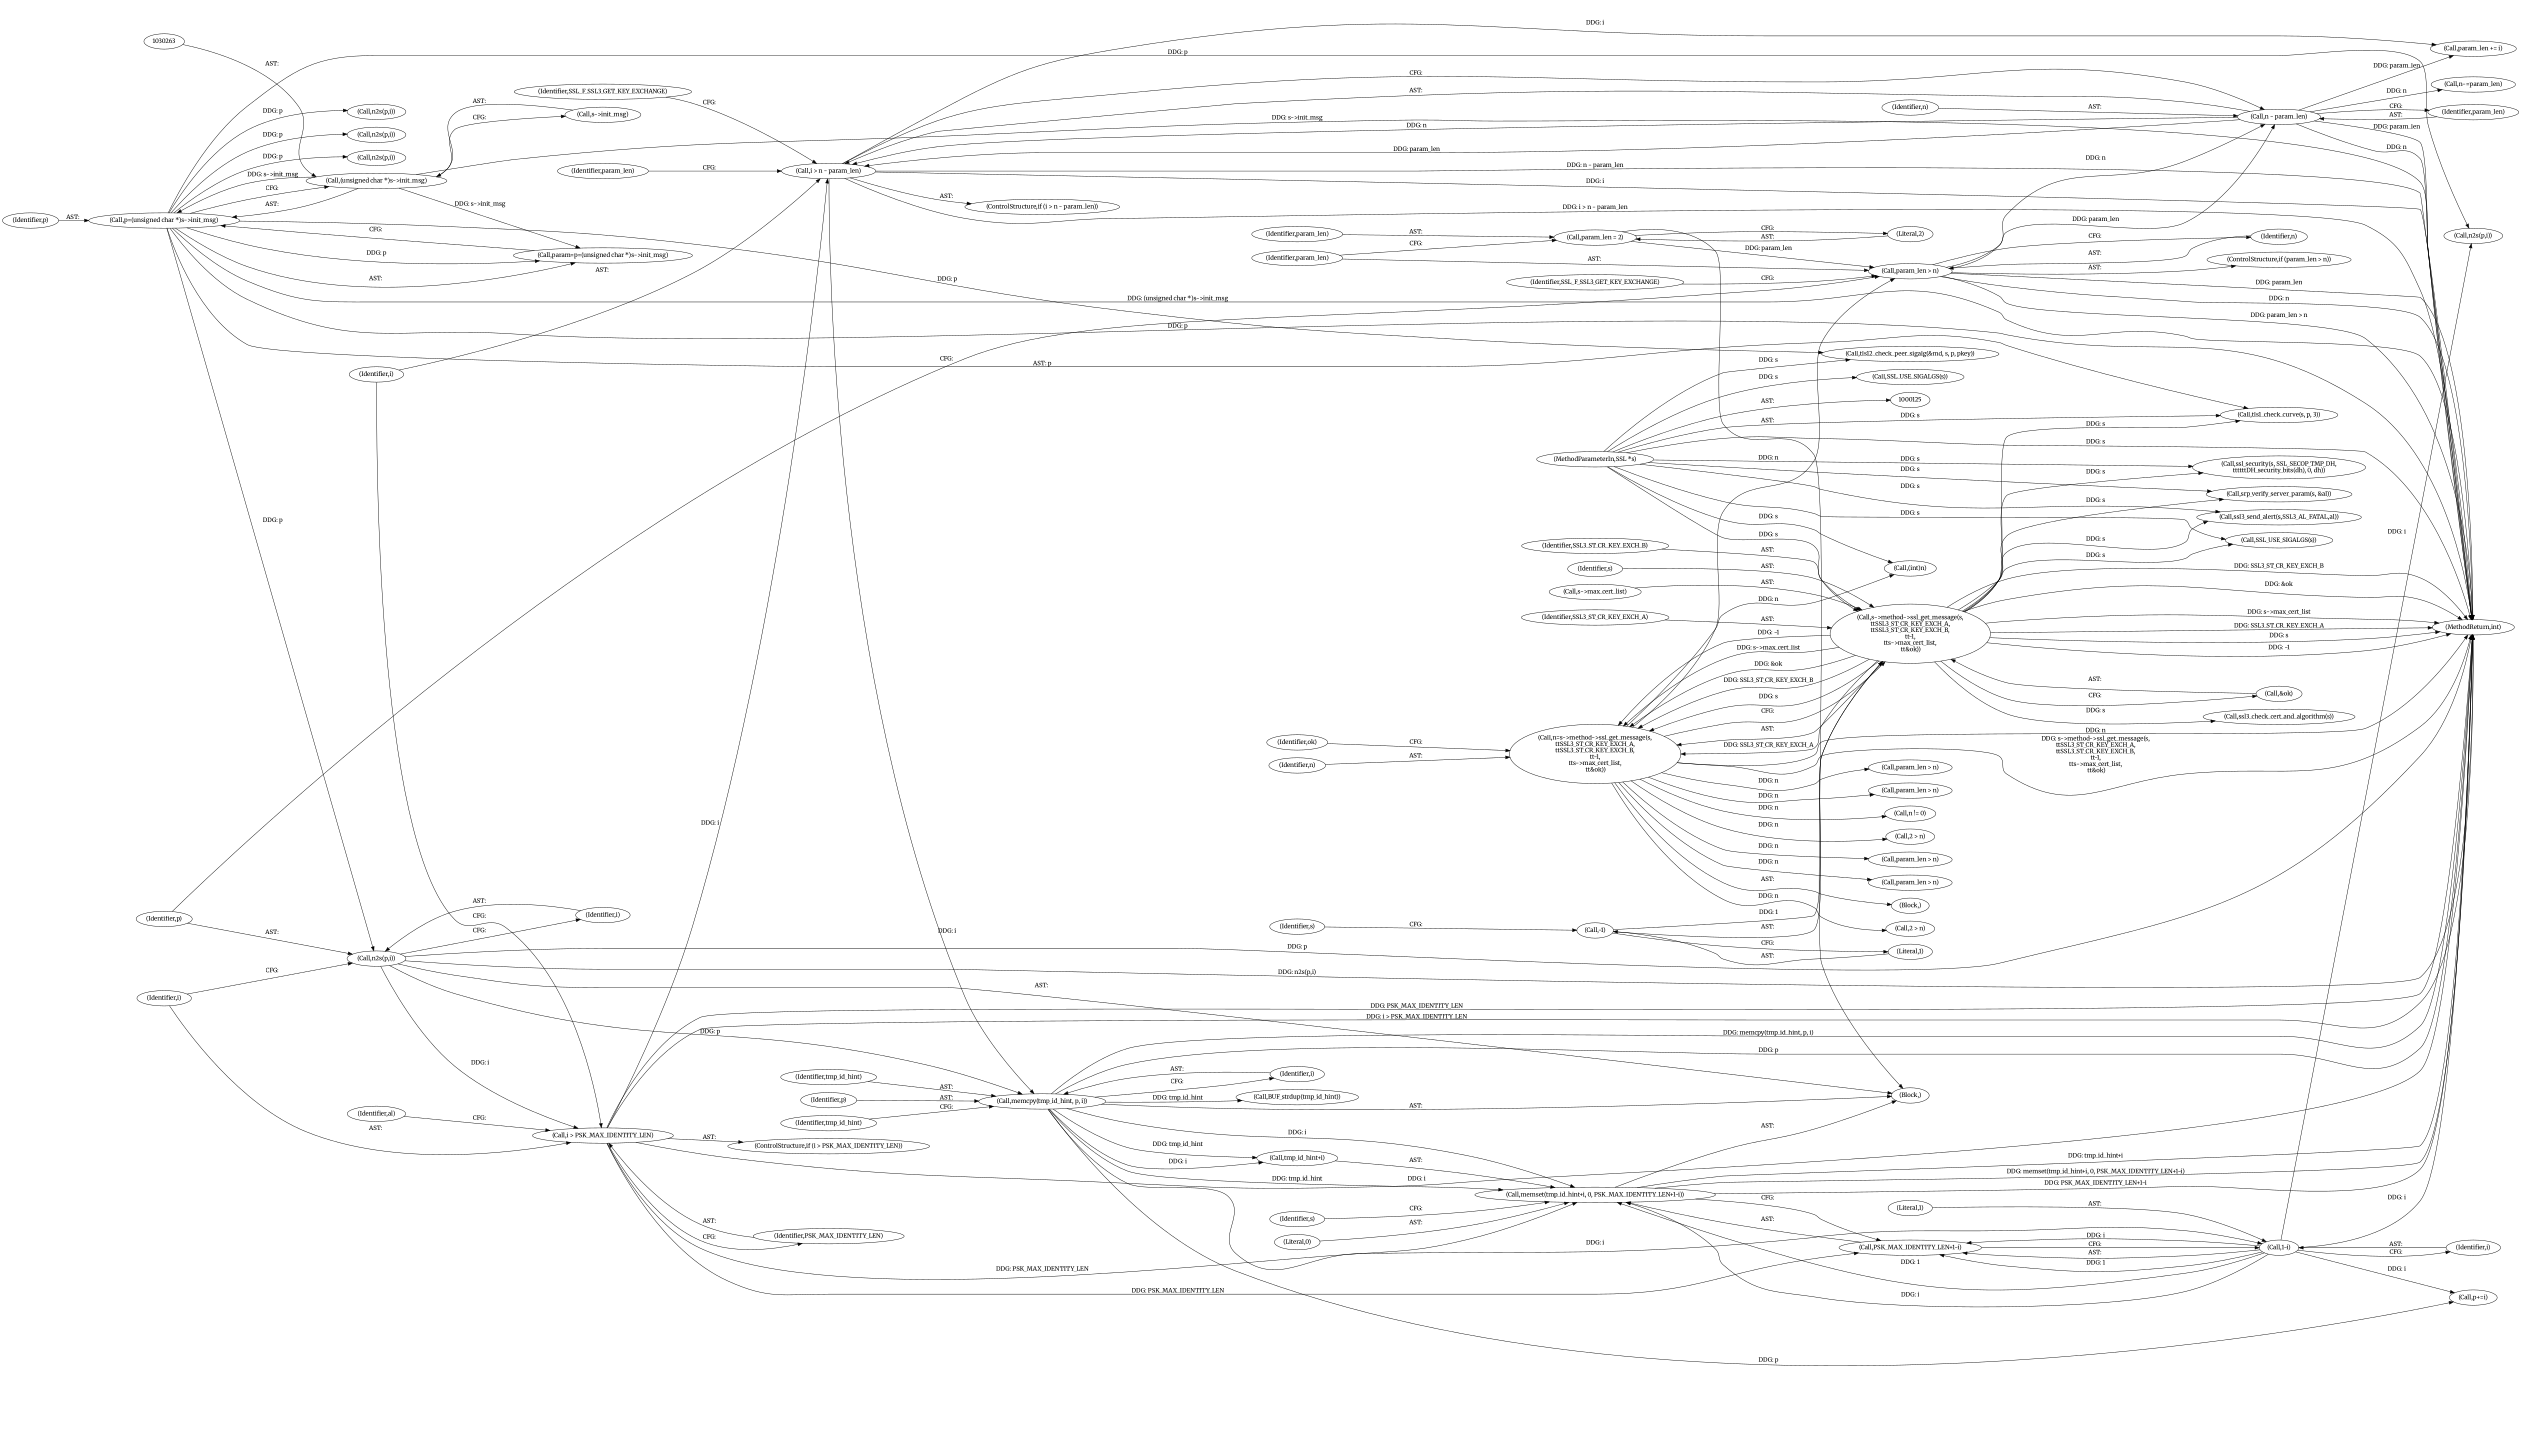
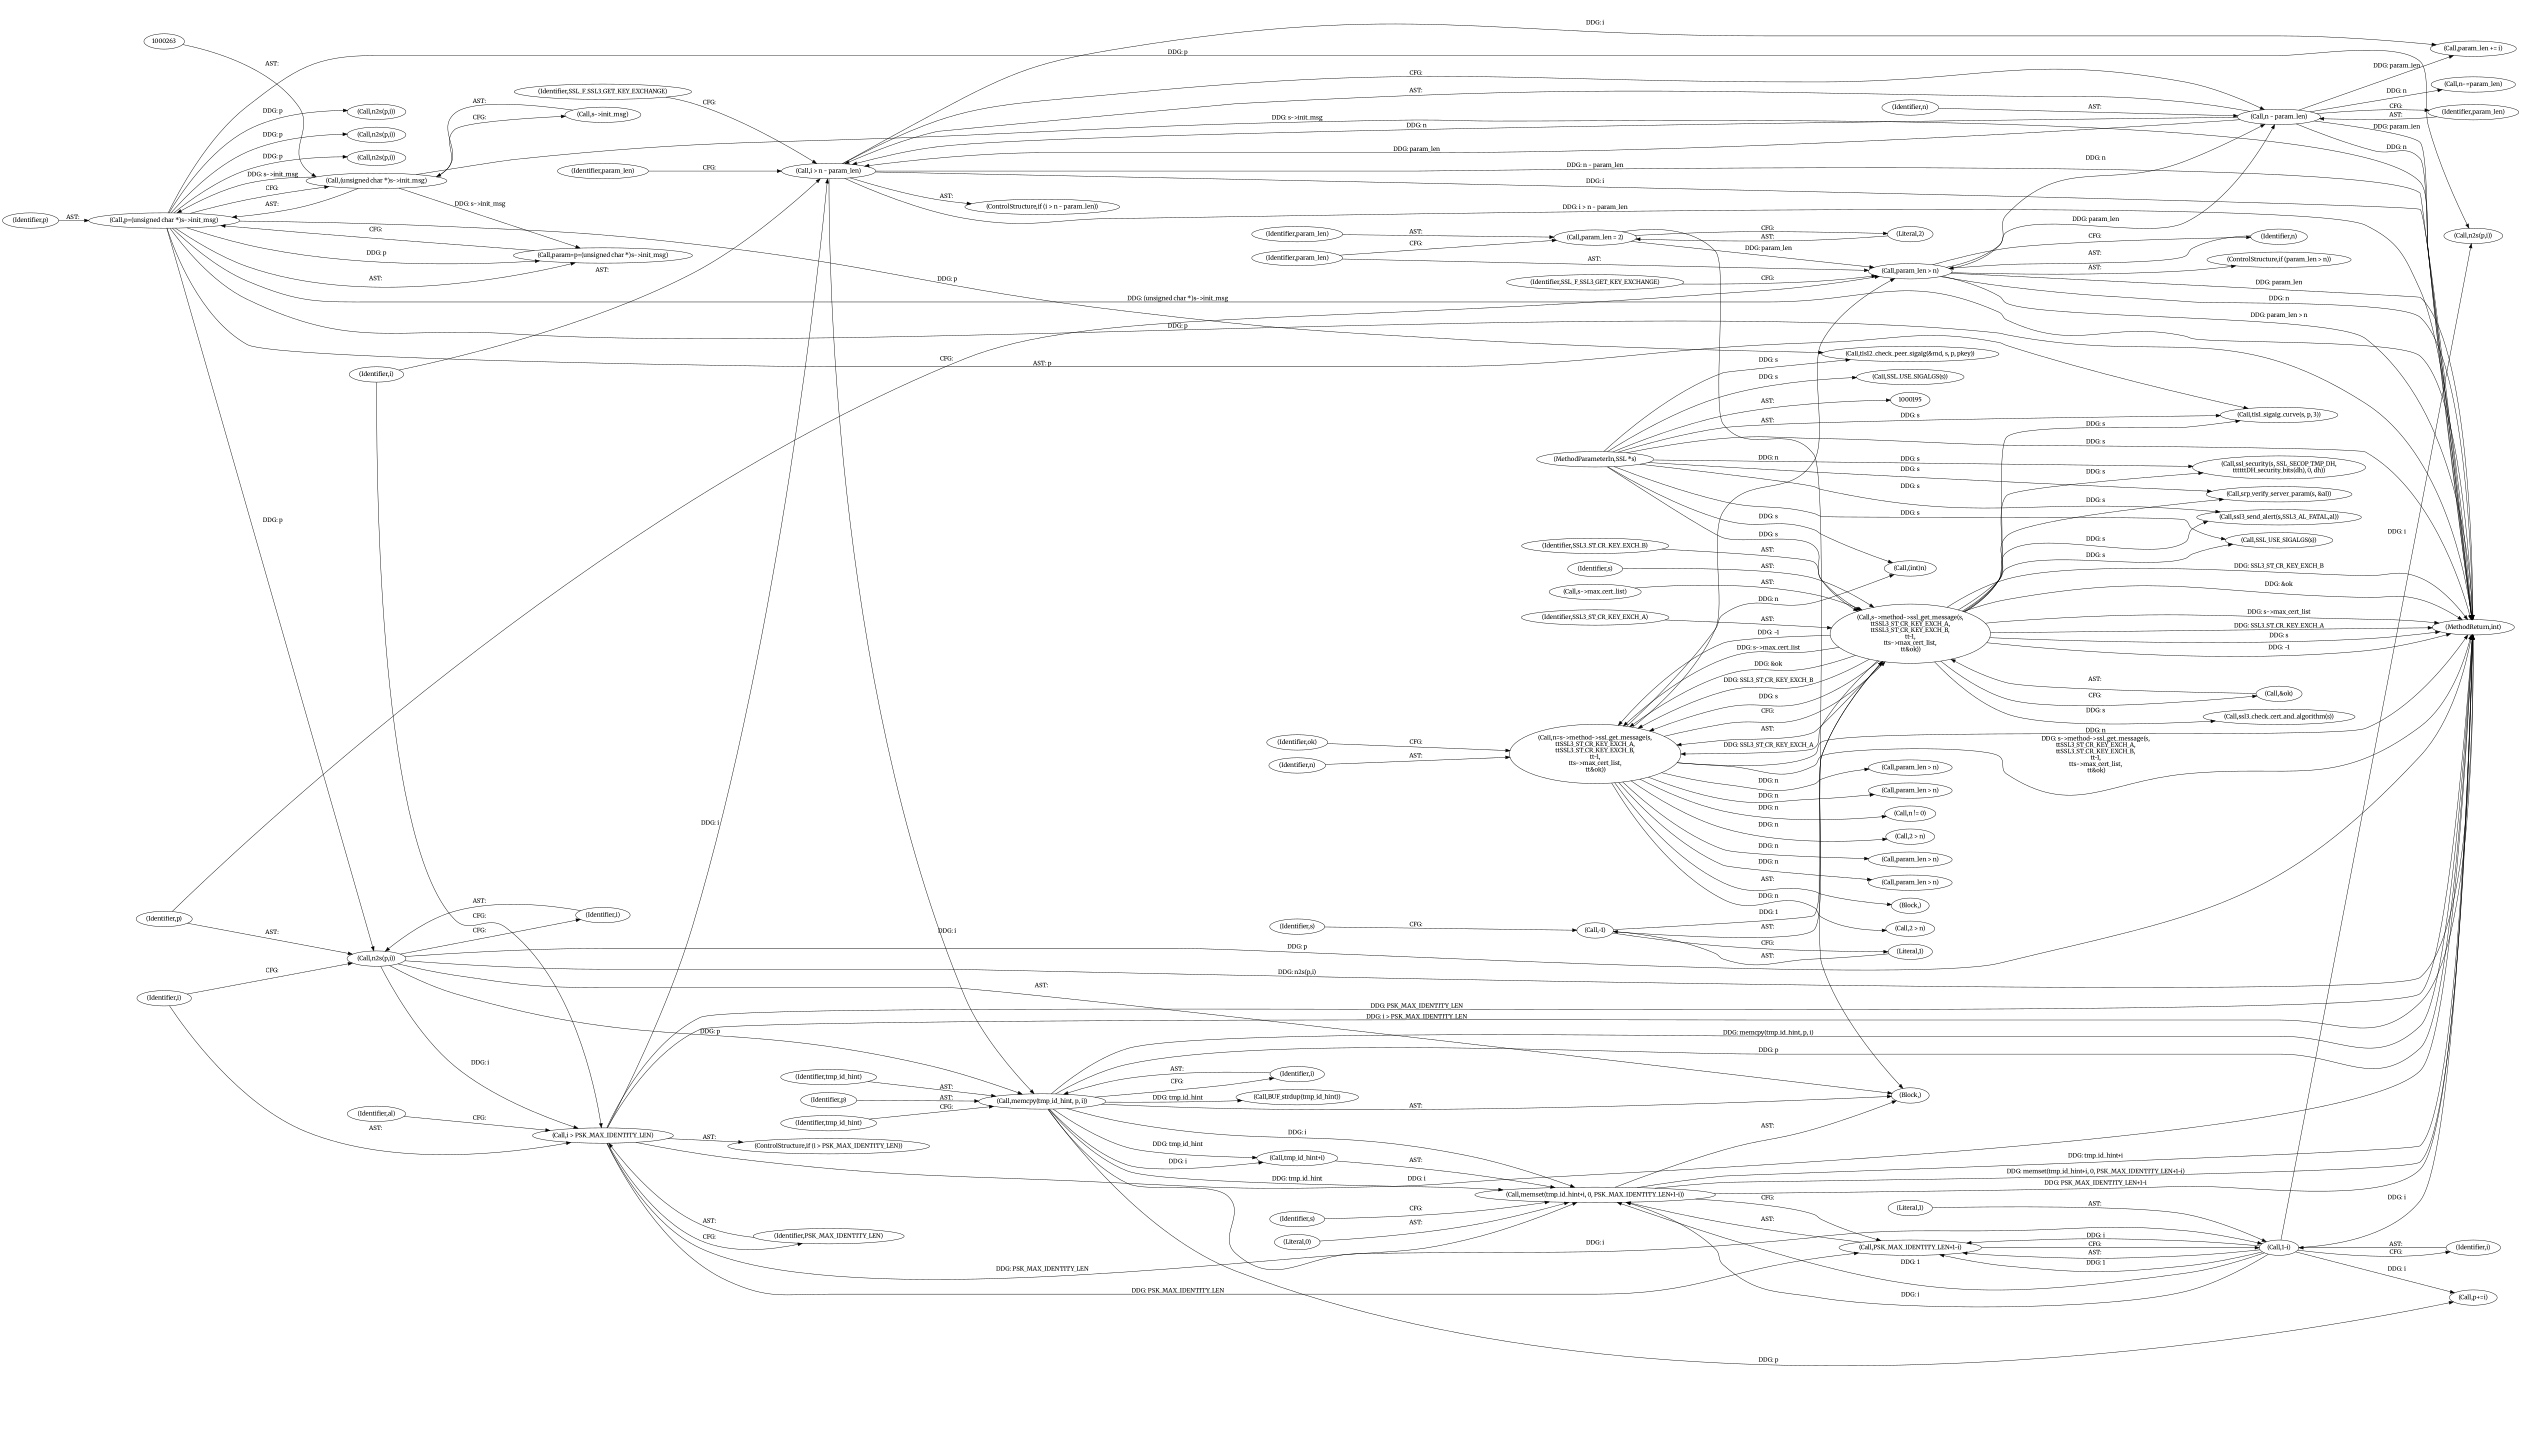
node "1030263": label "1030263" -> "1000263"
node "1000125": label "1000125" -> "1000195"
node "(Call,tls1_check_curve(s, p, 3))": label "(Call,tls1_check_curve(s, p, 3))" -> "(Call,tls1_sigalg_curve(s, p, 3))"
